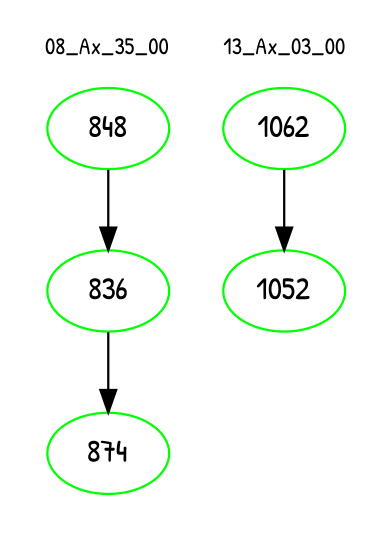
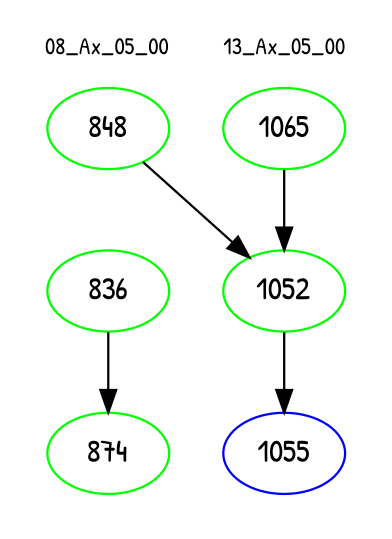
cluster "08_Ax_35_00": label "08_Ax_35_00" -> "08_Ax_05_00"
cluster "13_Ax_03_00": label "13_Ax_03_00" -> "13_Ax_05_00"
node "1062": label "1062" -> "1065"
edge "848" -> "836": now "848" -> "1052"
node "1055": added
